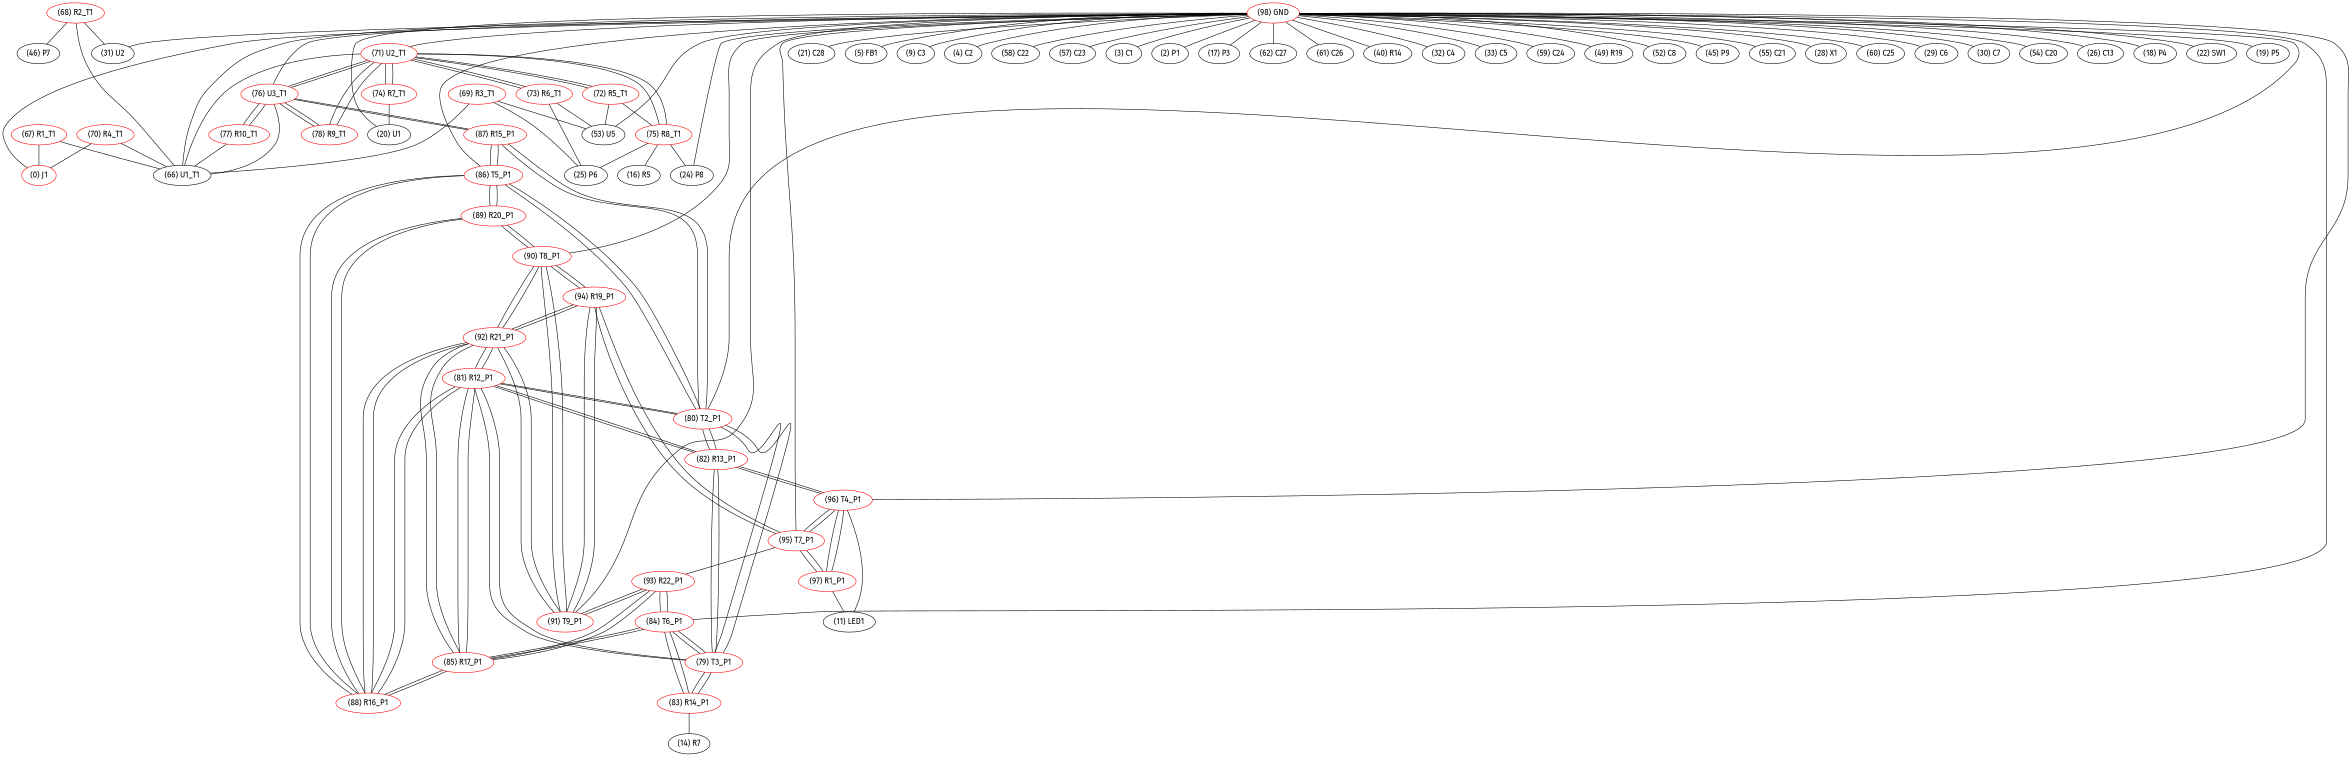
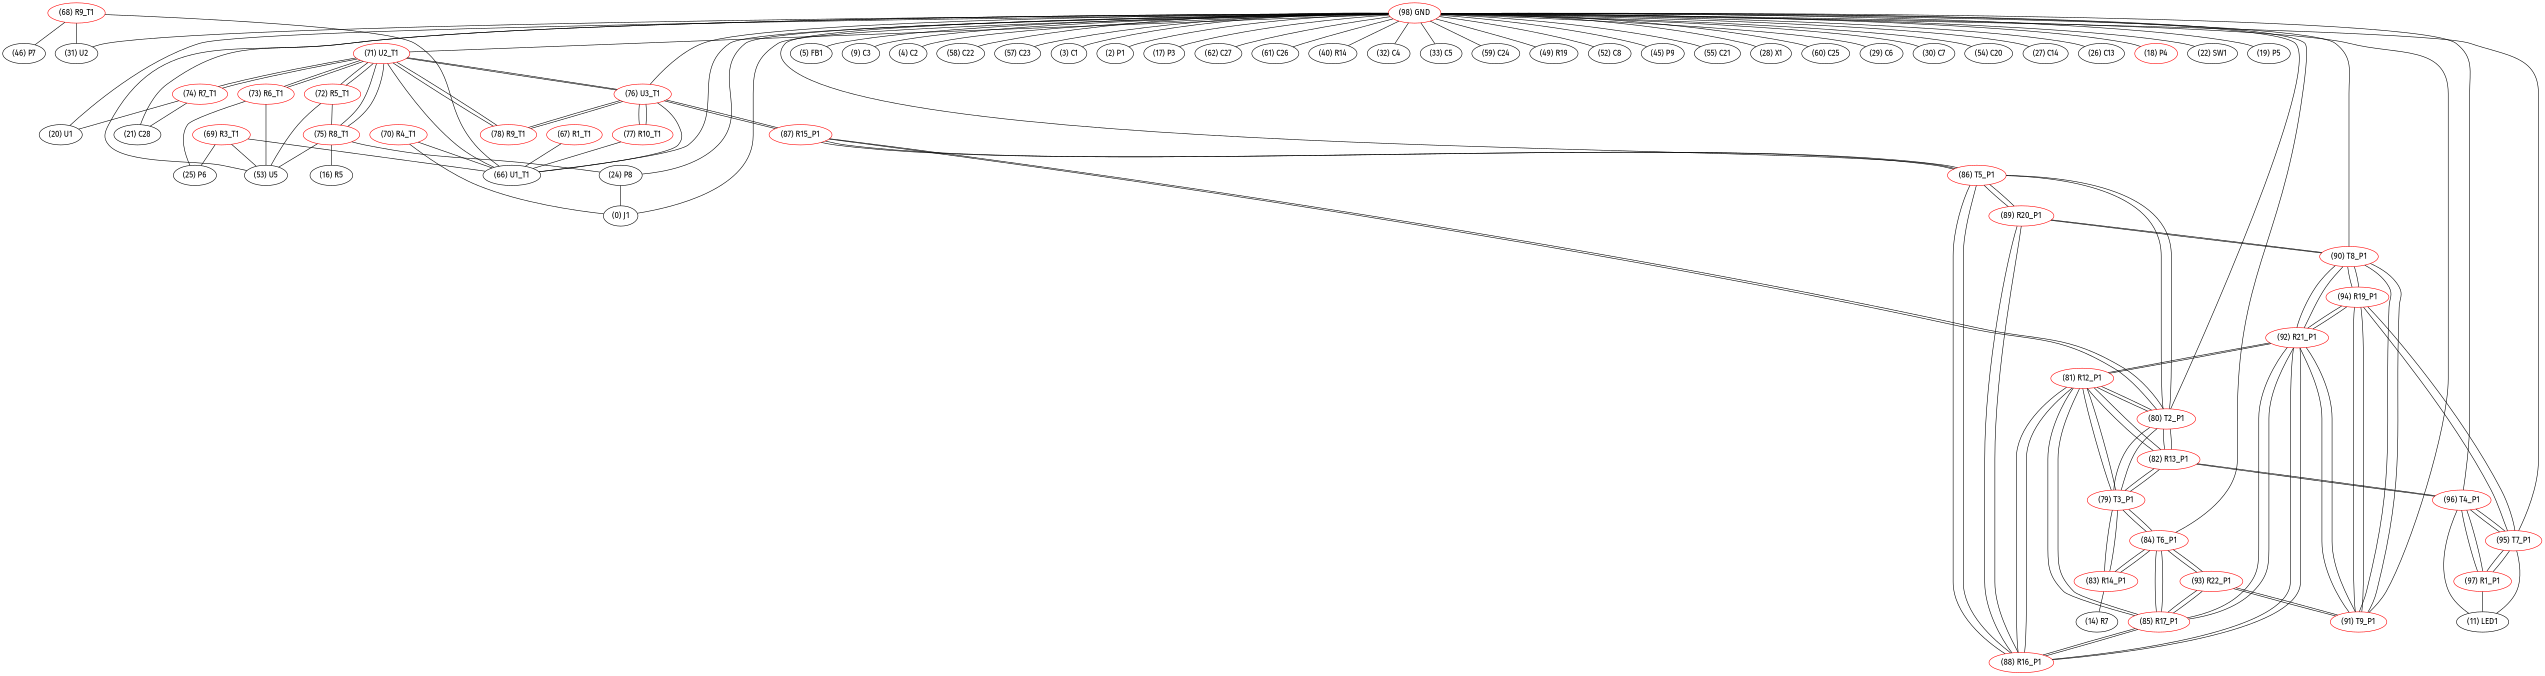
node "(68) R2_T1": label "(68) R2_T1" -> "(68) R9_T1"
node "(27) C14": added
node "(18) P4": color black -> red
edge "(74) R7_T1" -- "(21) C28": added
edge "(67) R1_T1" -- "(0) J1": now "(24) P8" -- "(0) J1"
edge "(75) R8_T1" -- "(25) P6": now "(75) R8_T1" -- "(53) U5"
node "(0) J1": color red -> black
edge "(95) T7_P1" -- "(93) R22_P1": now "(95) T7_P1" -- "(11) LED1"
